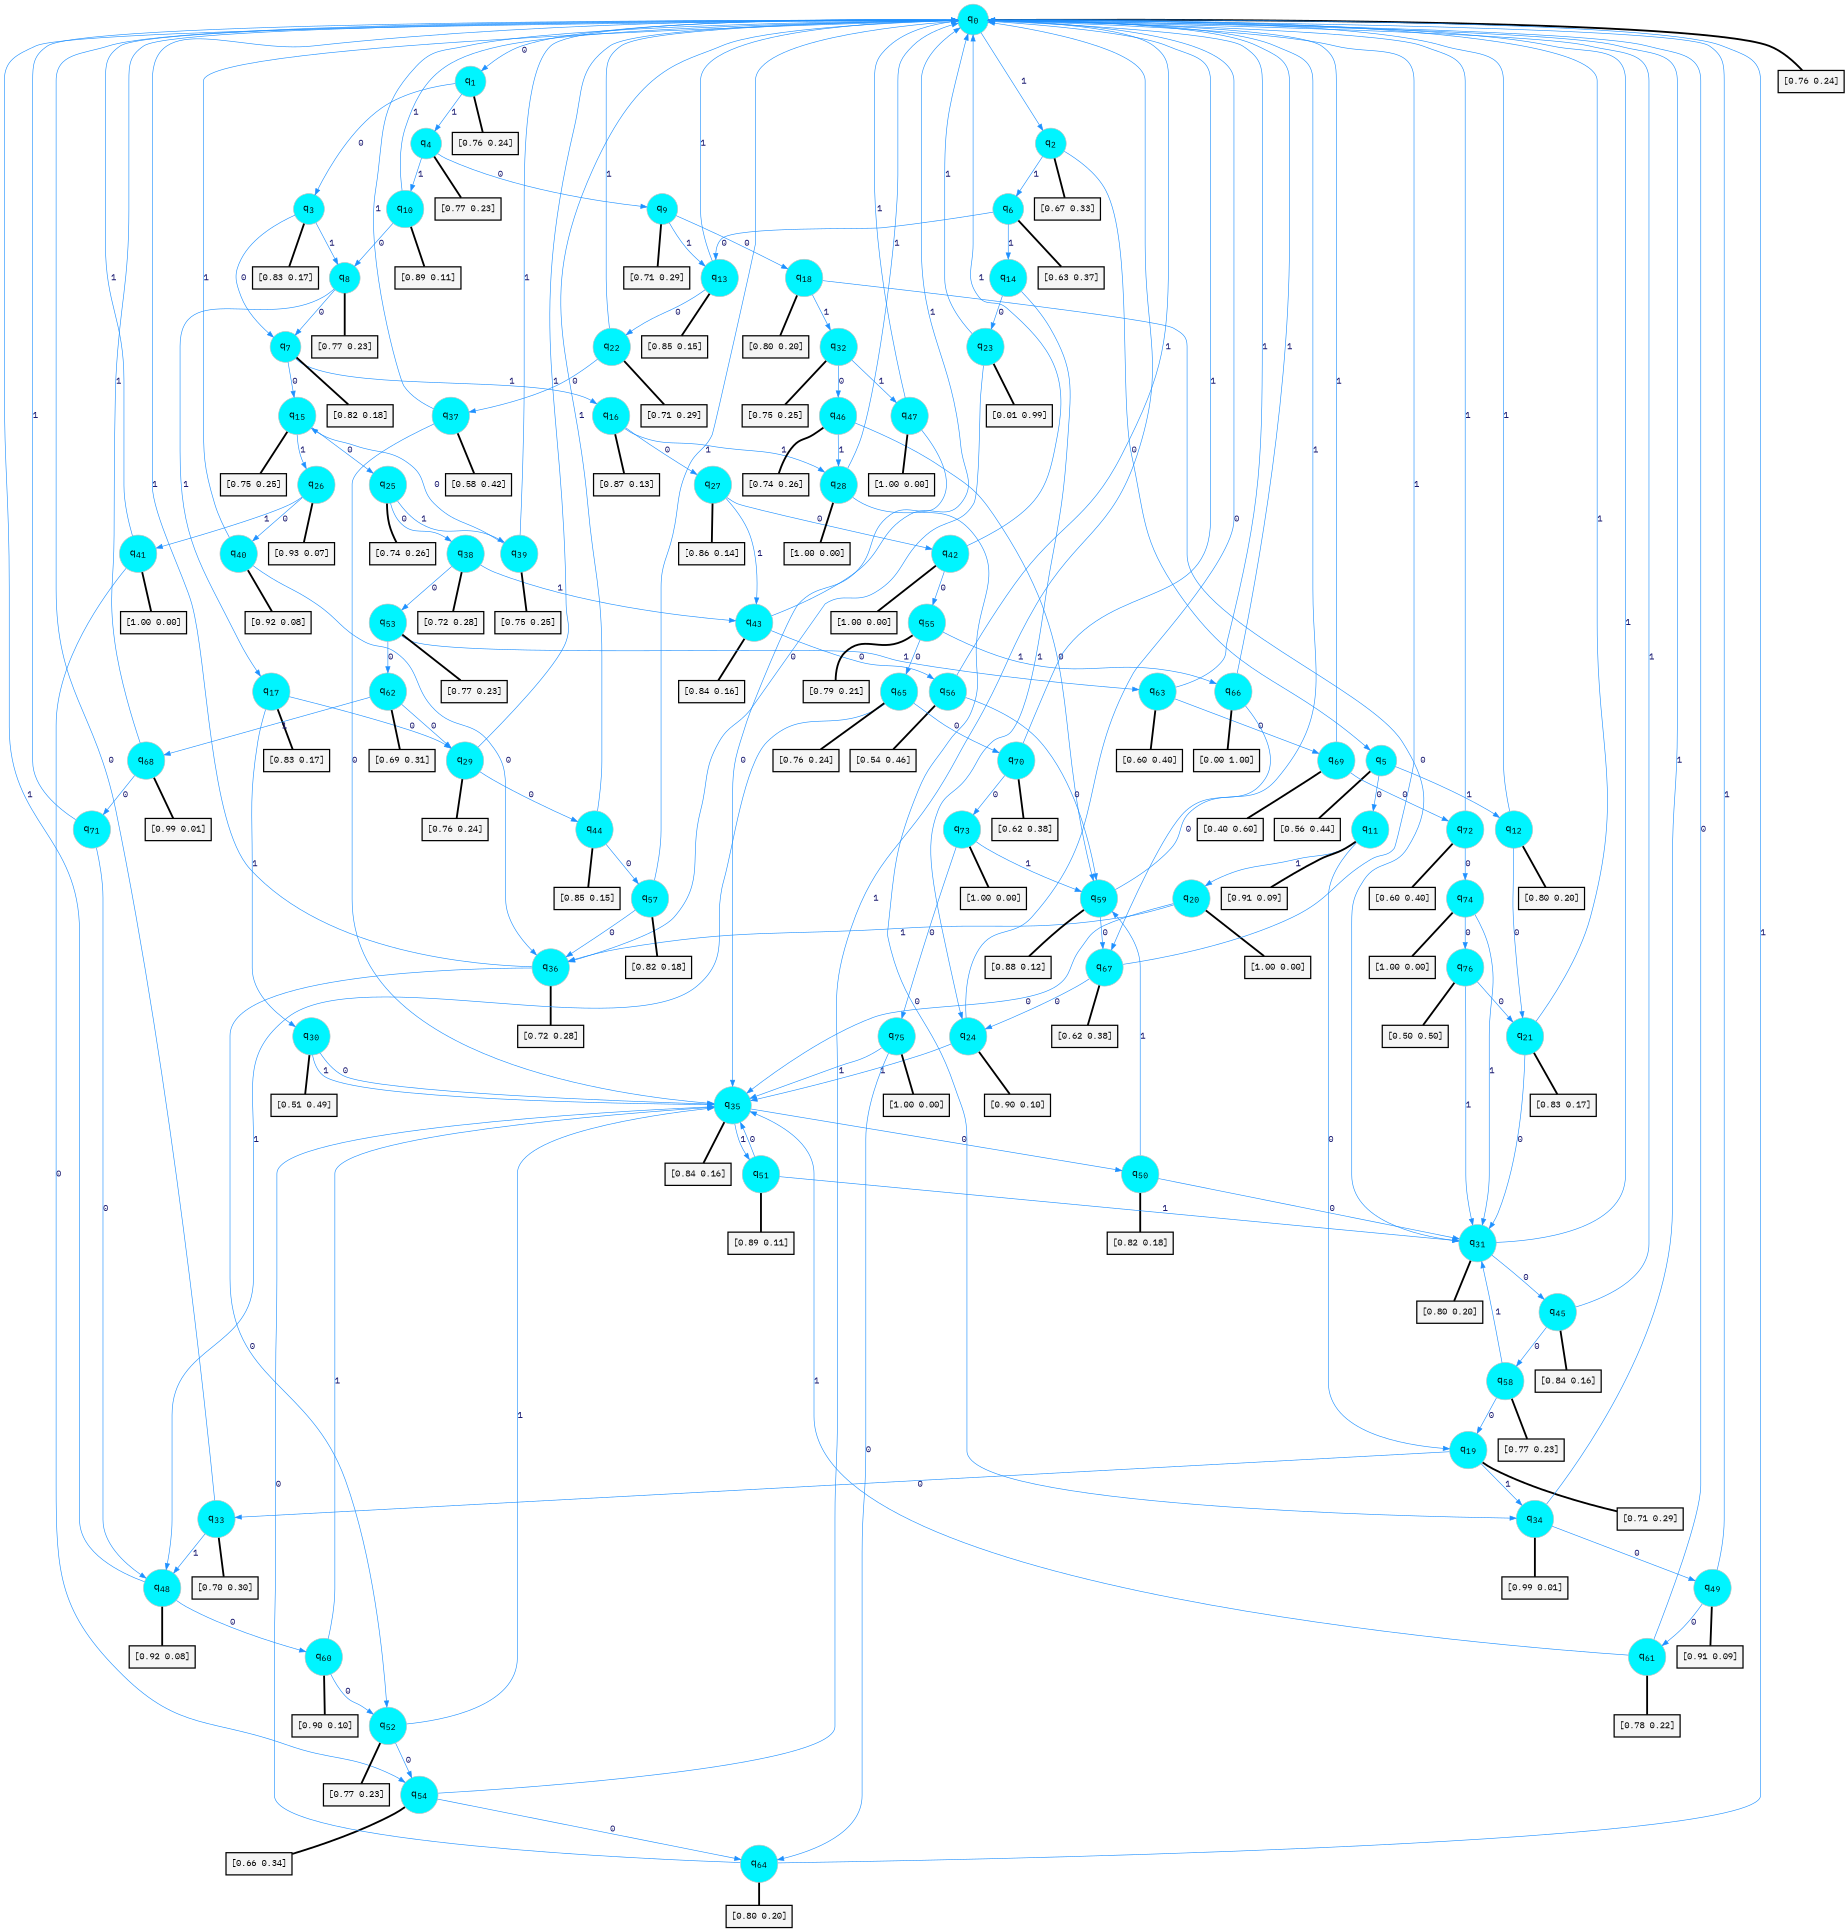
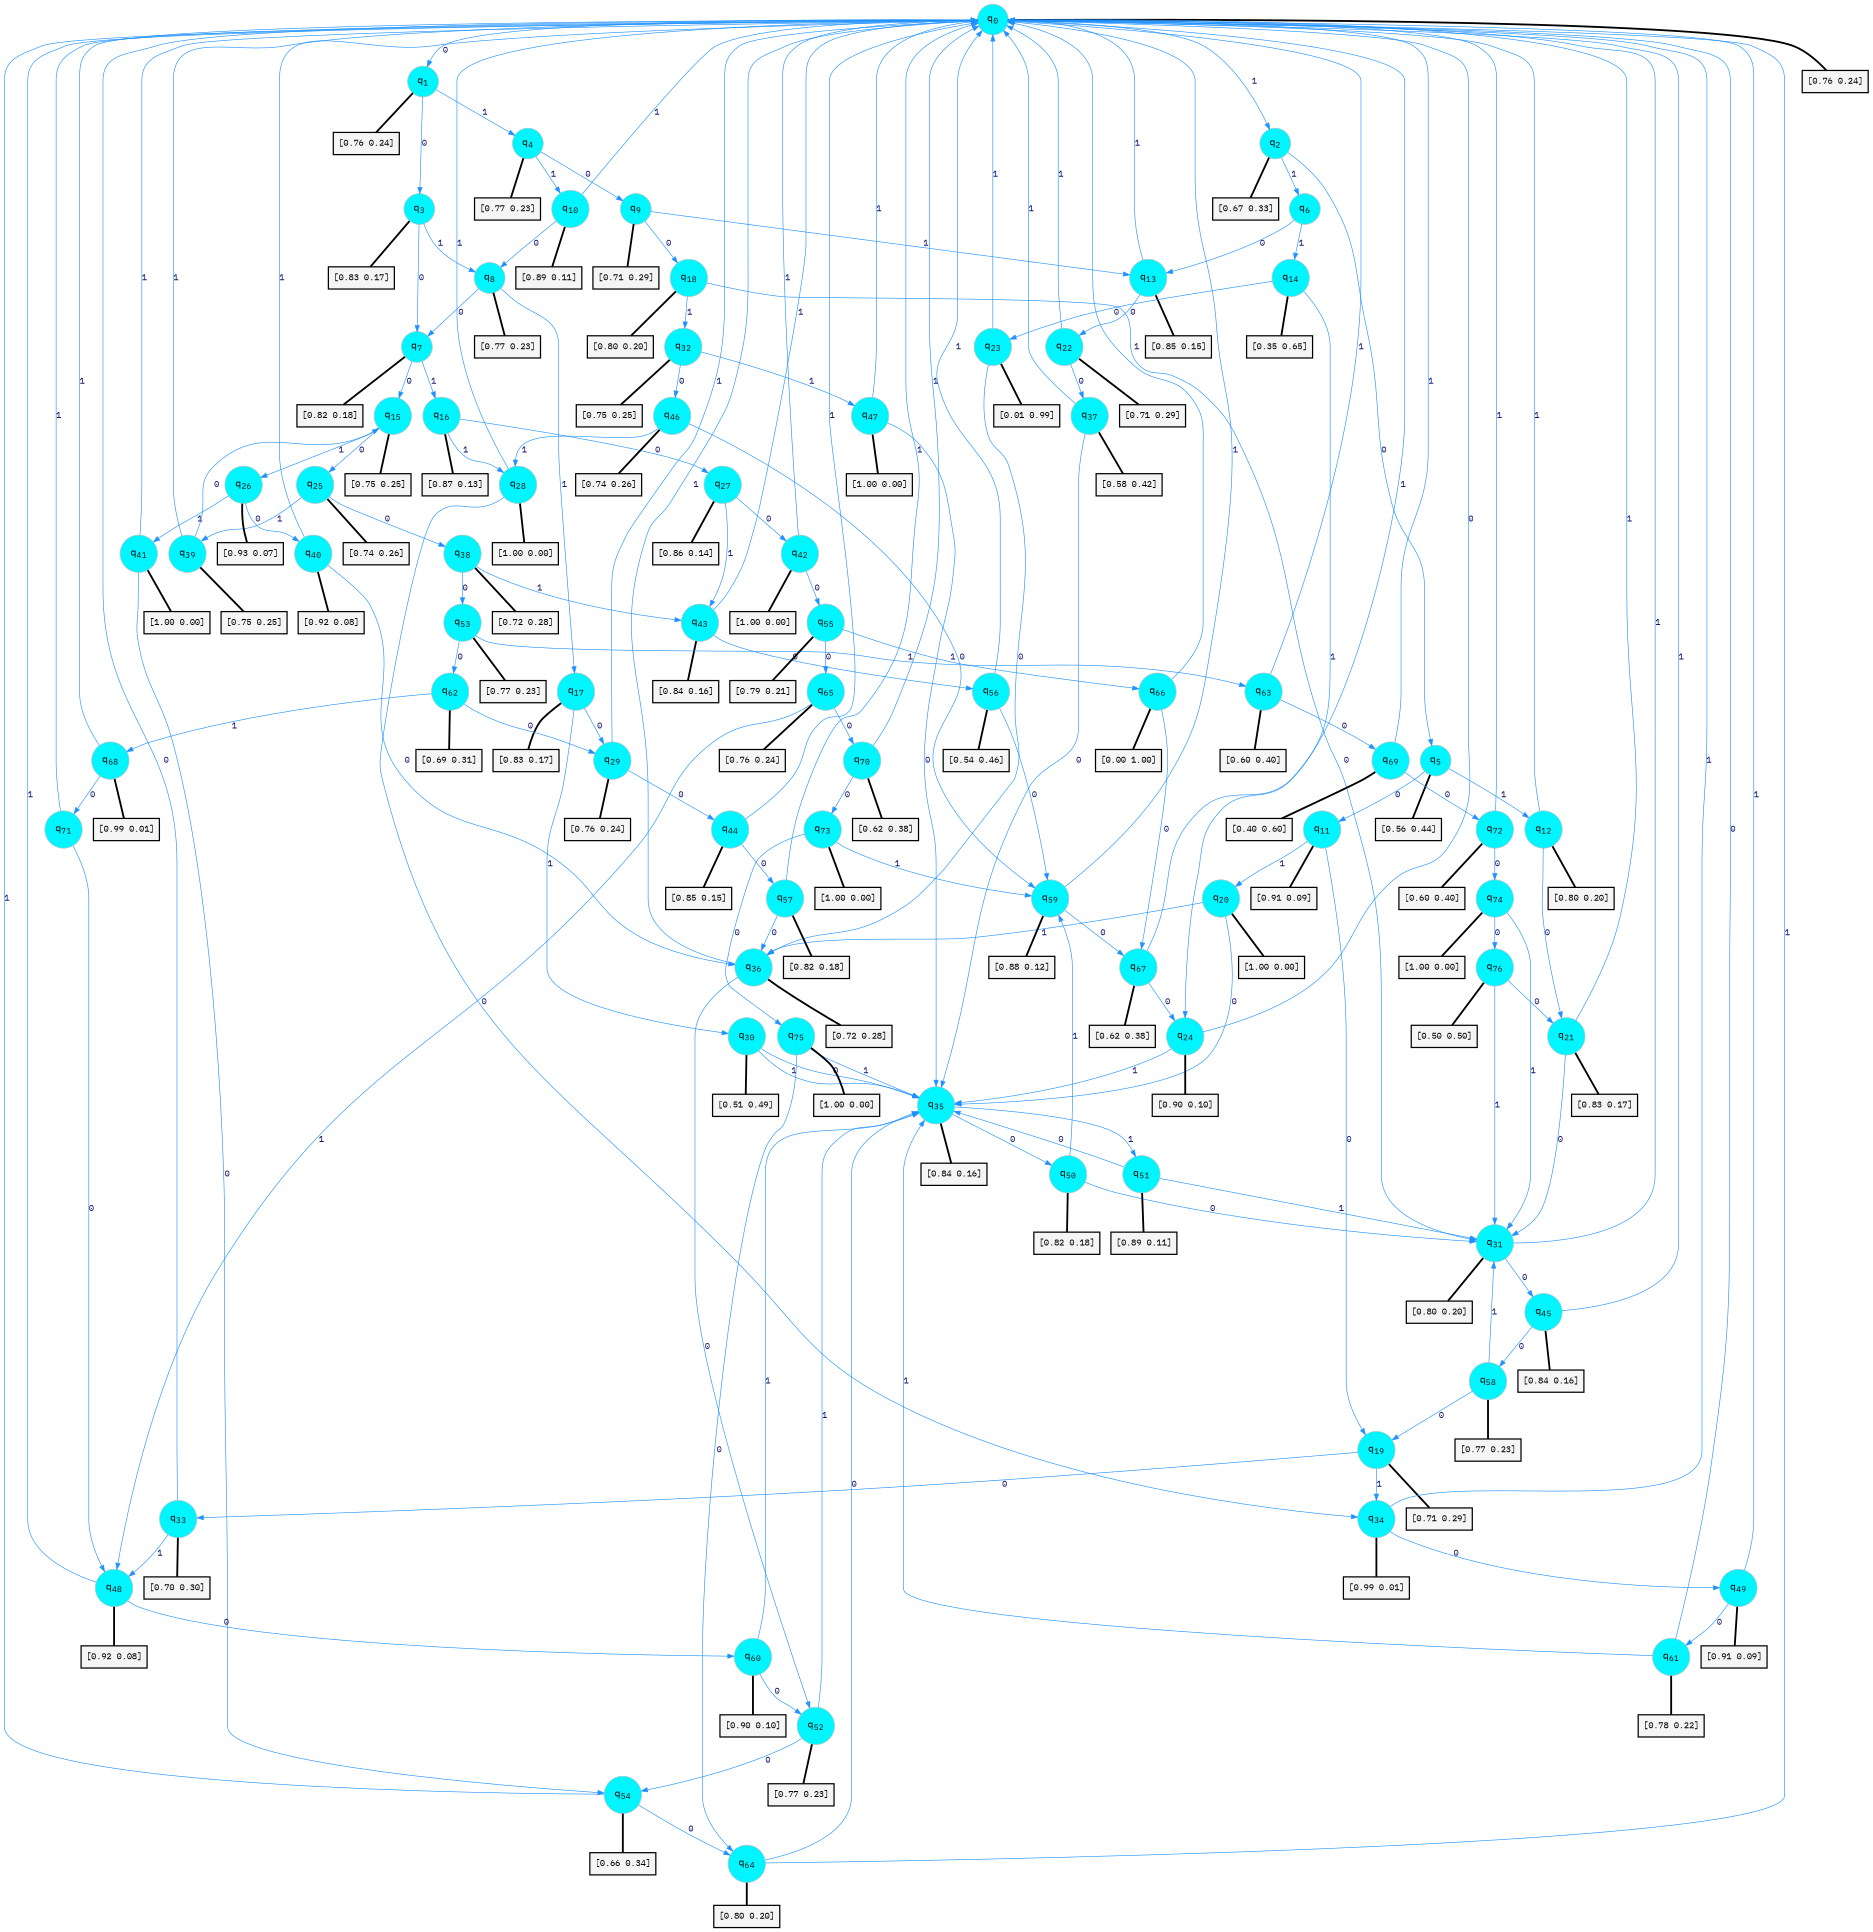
node "[0.63 0.37]": removed
node "[0.35 0.65]": added
